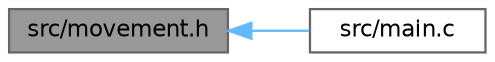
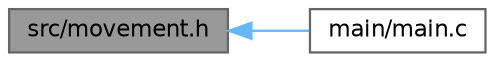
node "src/main.c": label "src/main.c" -> "main/main.c"
